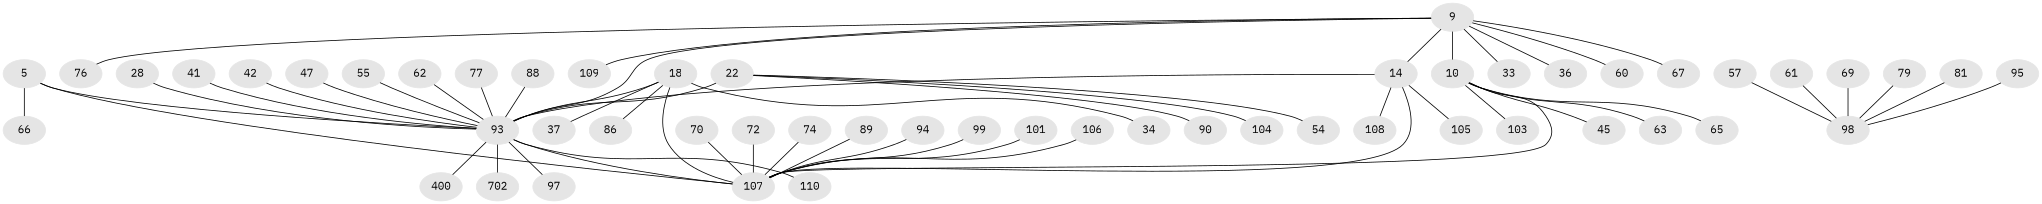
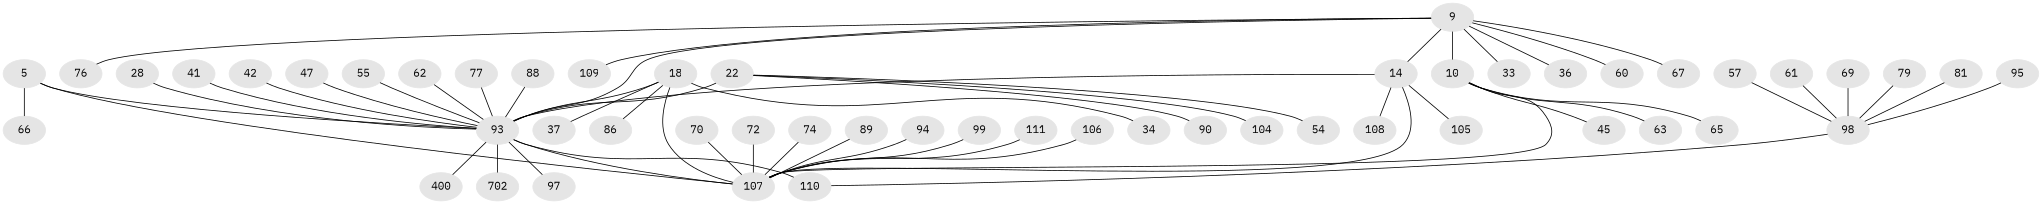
node "101": label "101" -> "111"
node "103": removed
edge "98" -- "110": added
